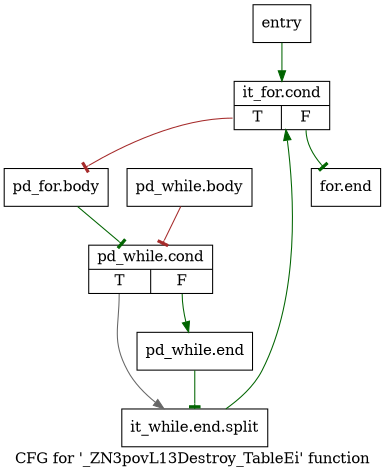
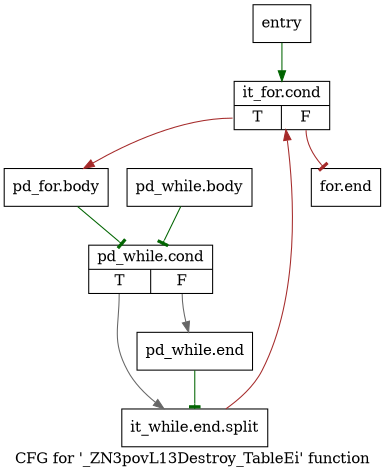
edge "it_for.cond" -> "pd_for.body": arrowhead tee -> normal
edge "it_for.cond" -> "for.end": color darkgreen -> brown
edge "pd_while.body" -> "pd_while.cond": color brown -> darkgreen
edge "it_while.end.split" -> "it_for.cond": color darkgreen -> brown
edge "pd_while.cond" -> "pd_while.end": color darkgreen -> gray40
